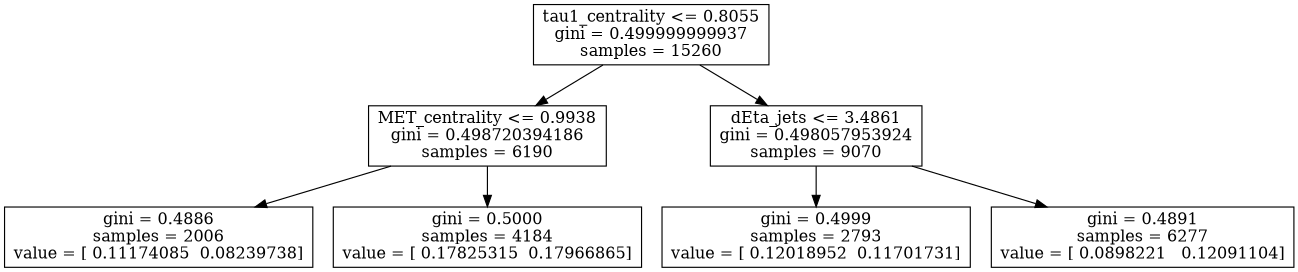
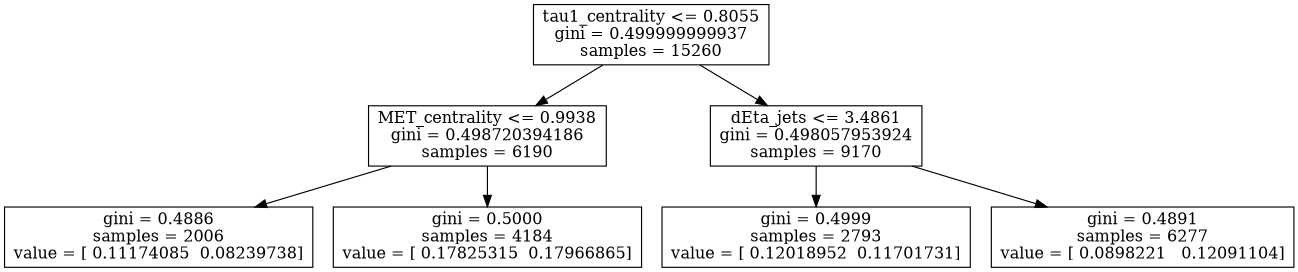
node "dEta_jets <= 3.4861 gini = 0.498057953924 samples = 9070": label "dEta_jets <= 3.4861 gini = 0.498057953924 samples = 9070" -> "dEta_jets <= 3.4861 gini = 0.498057953924 samples = 9170"
